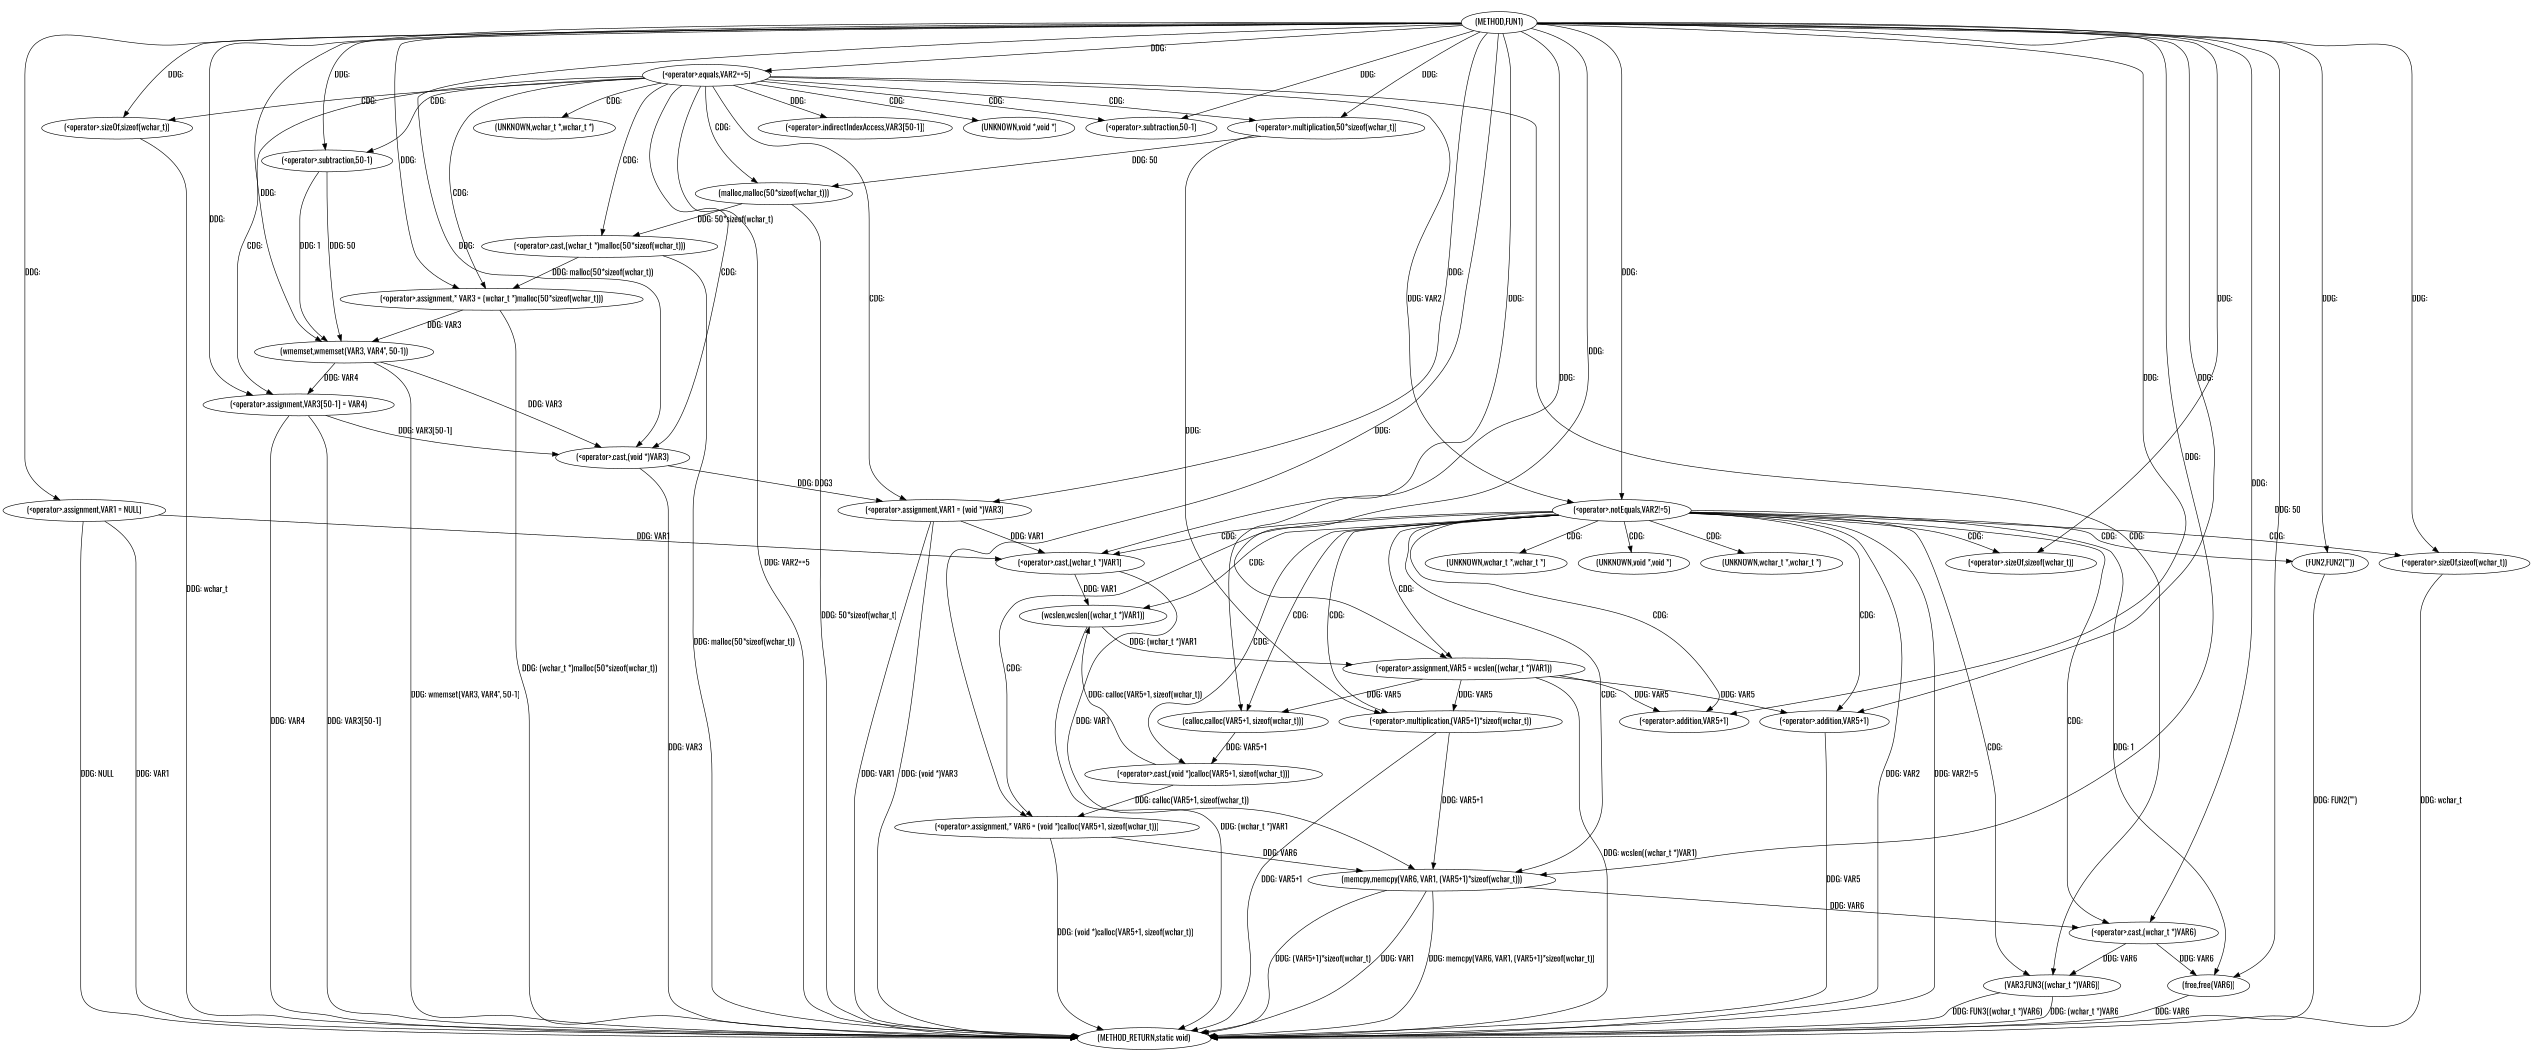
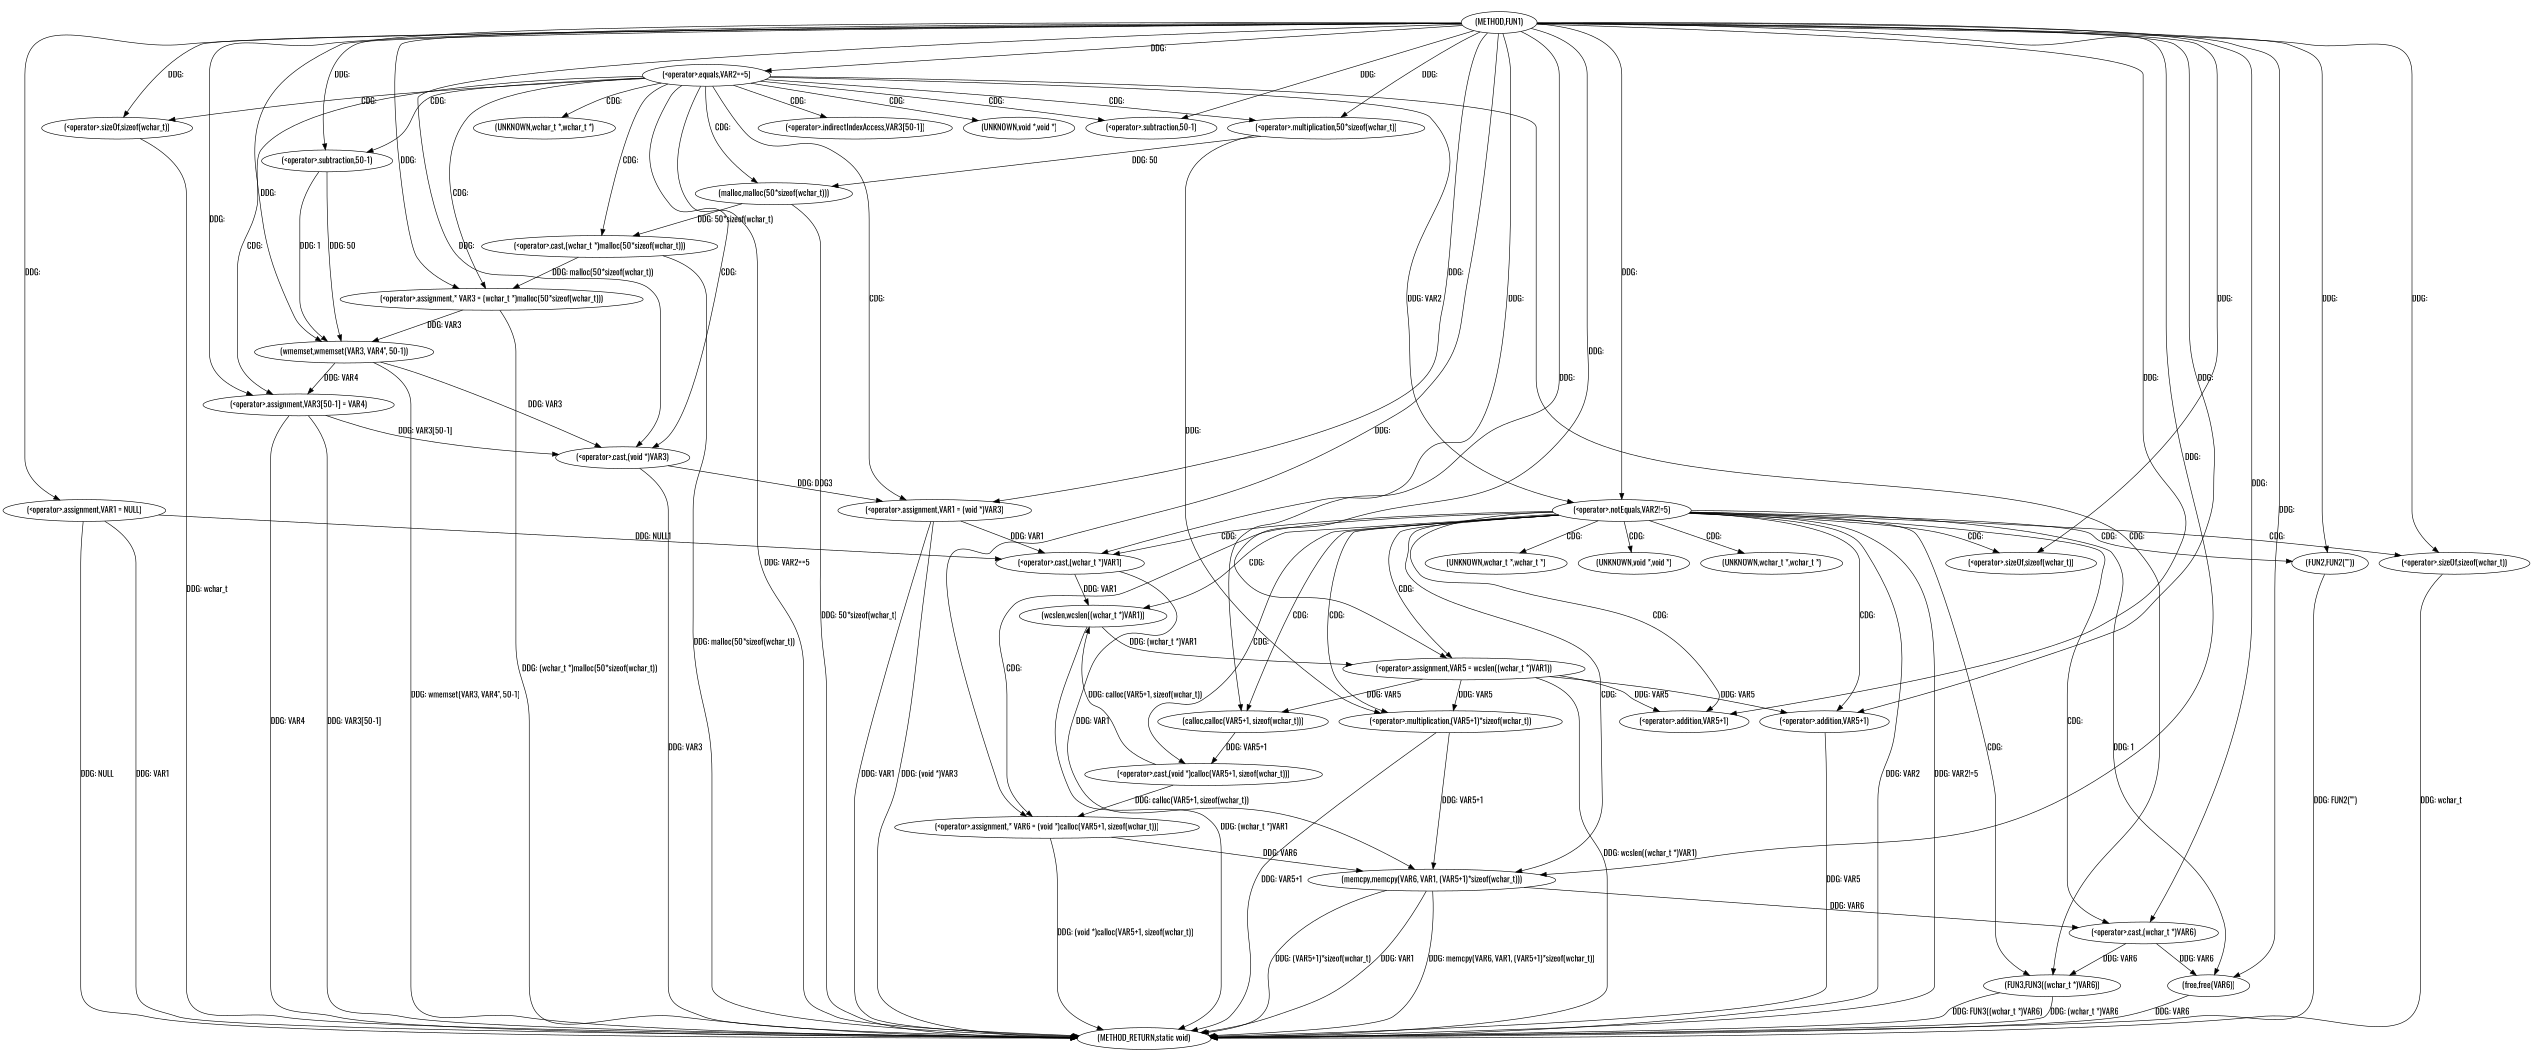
edge "(<operator>.equals,VAR2==5)" -> "(<operator>.indirectIndexAccess,VAR3[50-1])": label "DDG: " -> "CDG: "
edge "(METHOD,FUN1)" -> "(free,free(VAR6))": label "DDG: 50" -> "DDG: "
edge "(<operator>.assignment,VAR1 = NULL)" -> "(<operator>.cast,(wchar_t *)VAR1)": label "DDG: VAR1" -> "DDG: NULL1"
node "(VAR3,FUN3((wchar_t *)VAR6))": label "(VAR3,FUN3((wchar_t *)VAR6))" -> "(FUN3,FUN3((wchar_t *)VAR6))"
